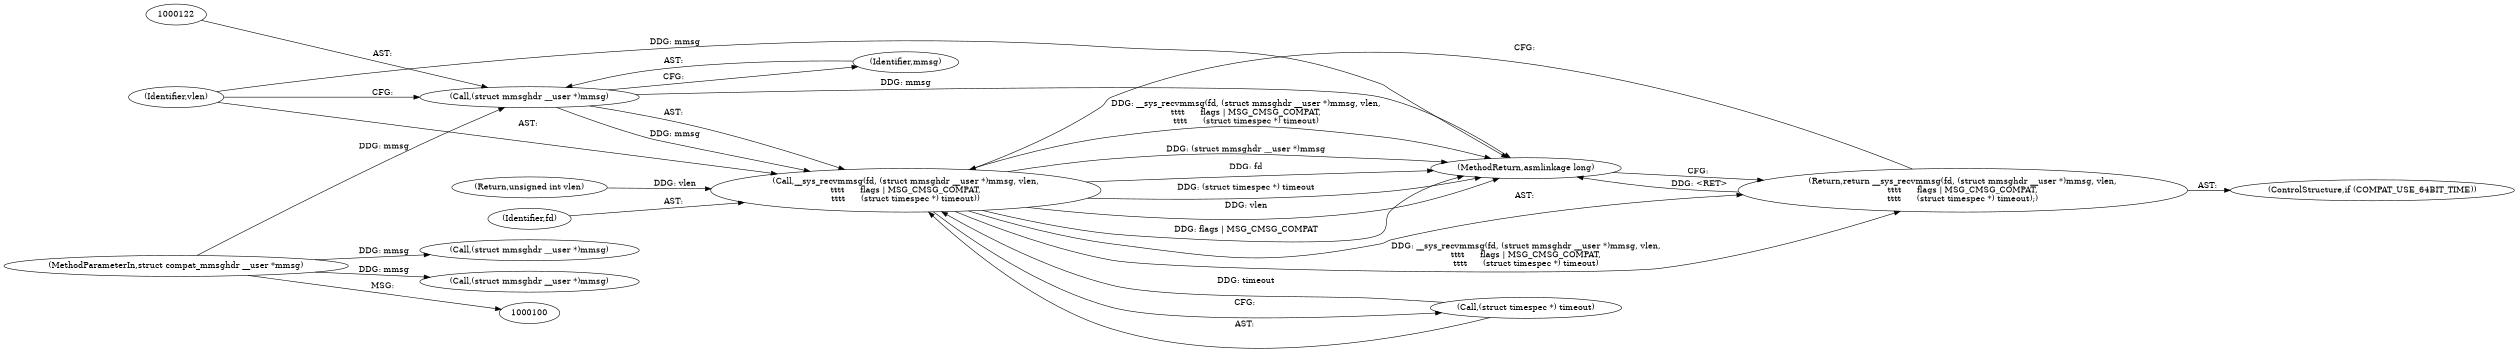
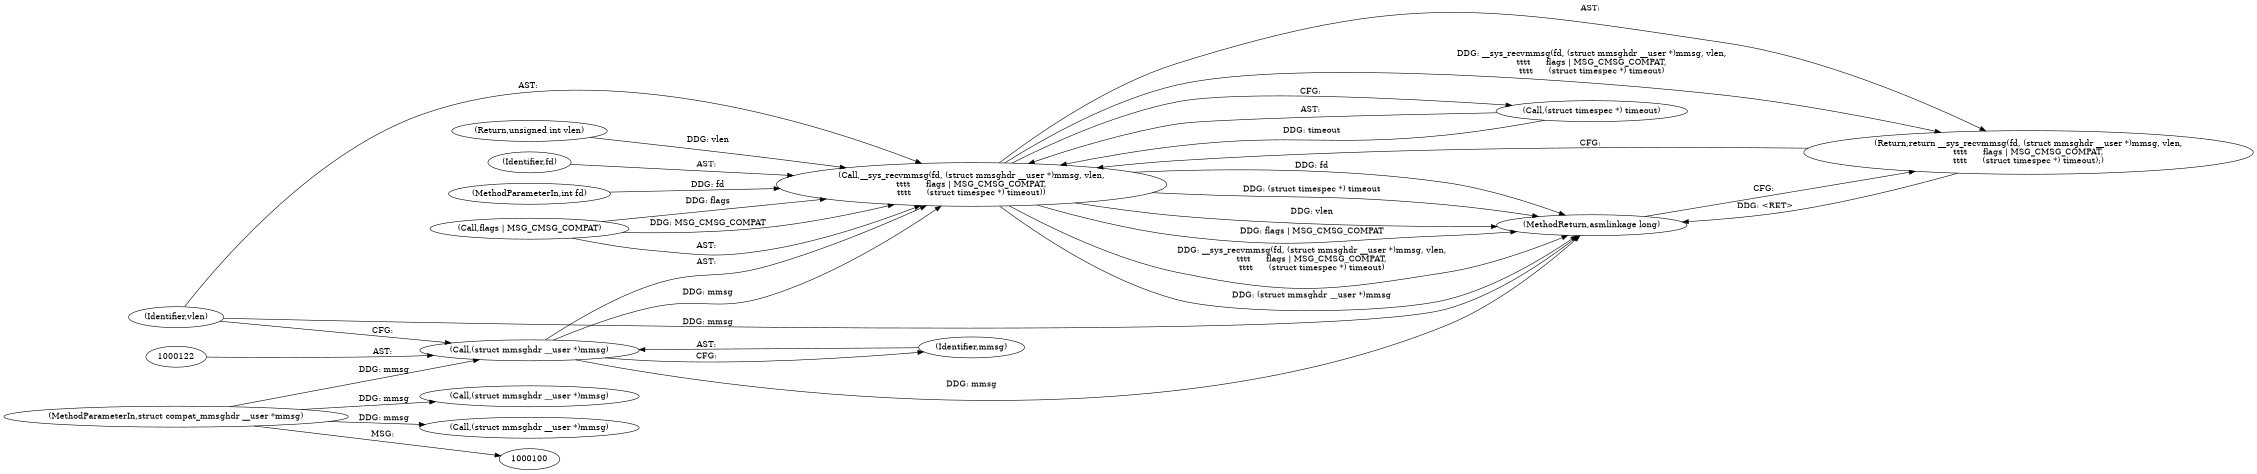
node "(ControlStructure,if (COMPAT_USE_64BIT_TIME))": removed
node "(MethodParameterIn,int fd)": added
node "(Call,flags | MSG_CMSG_COMPAT)": added
